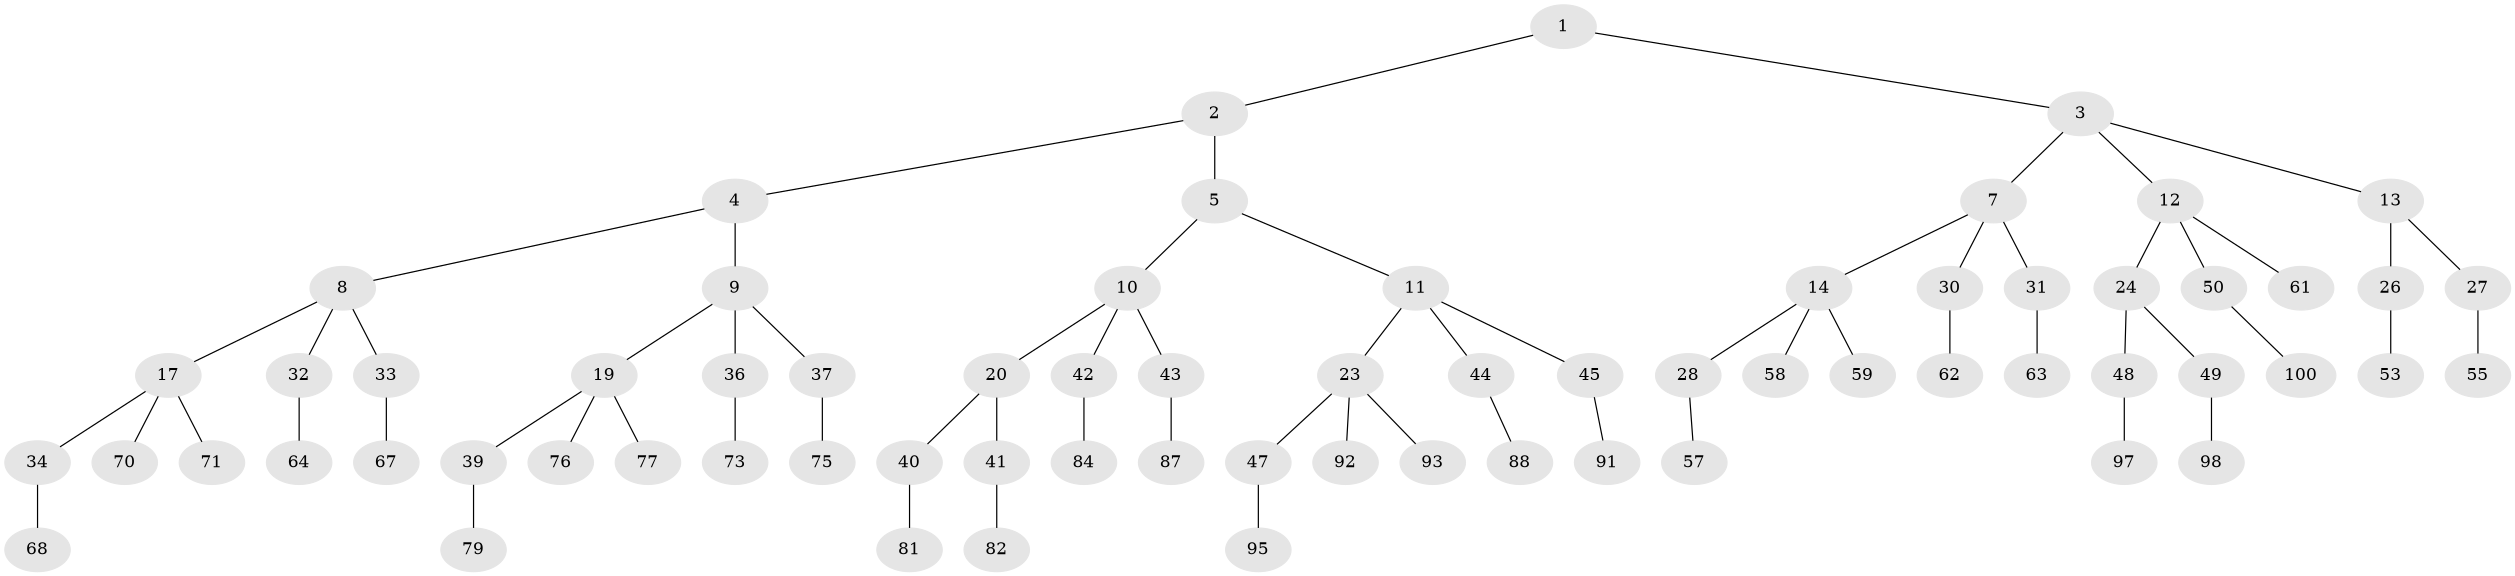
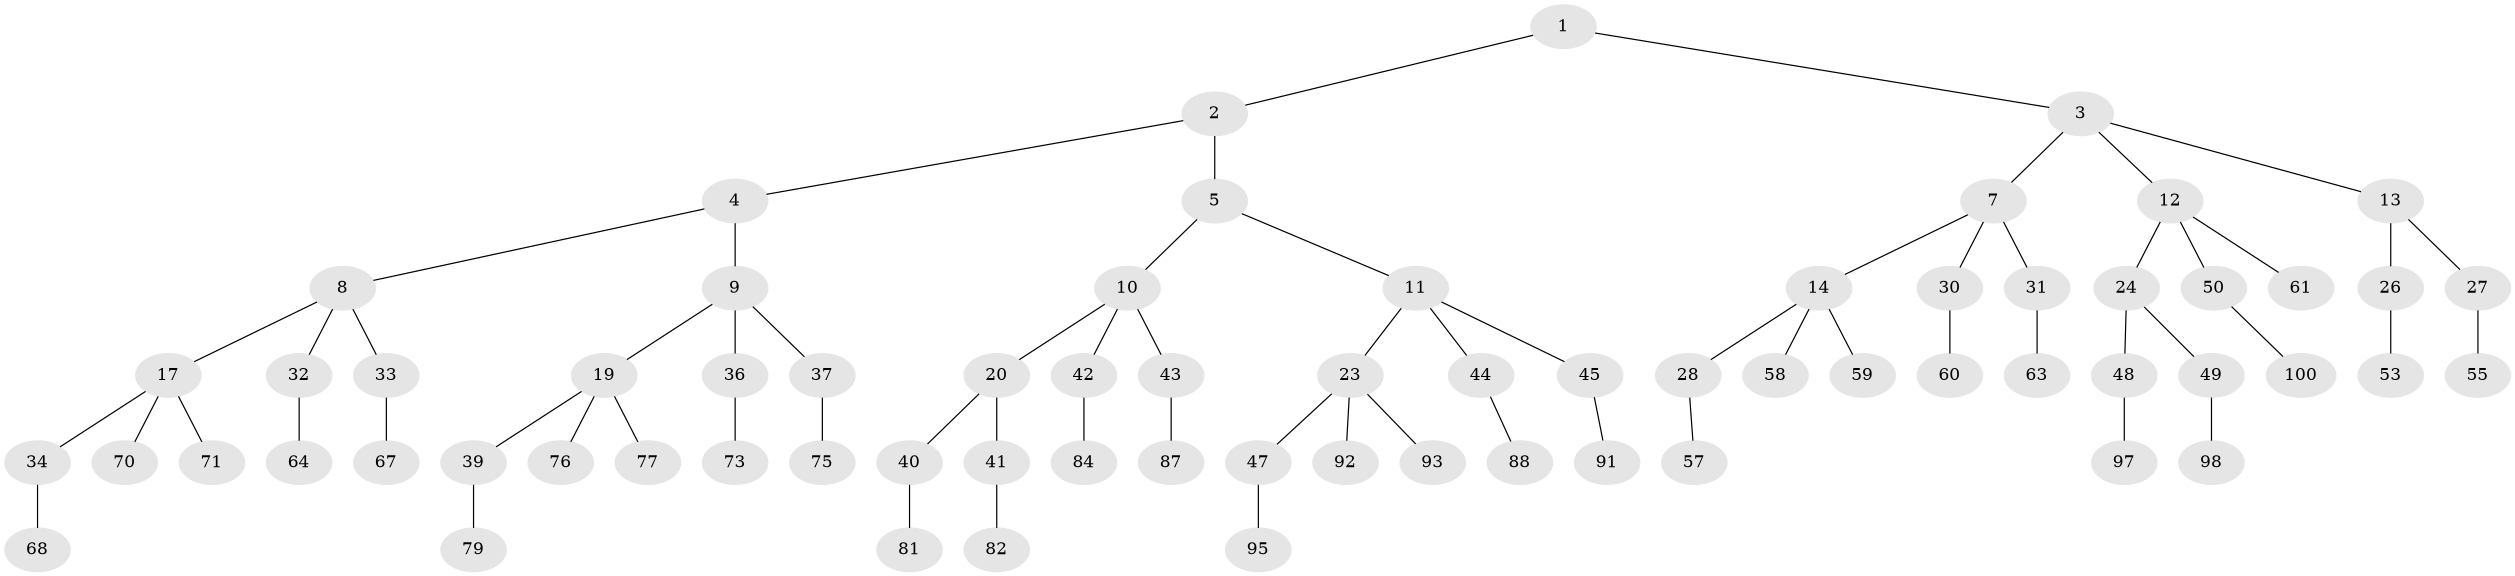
node "62": label "62" -> "60"
